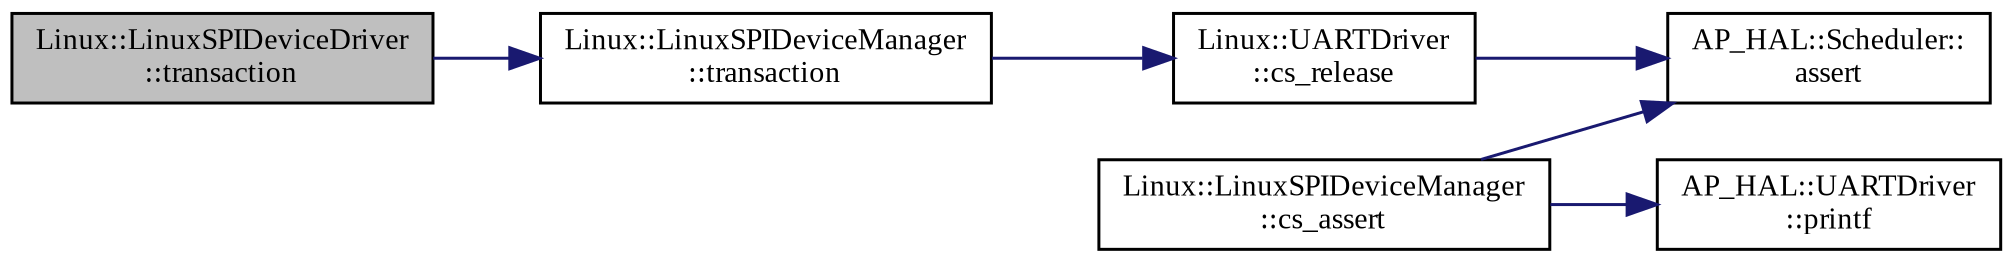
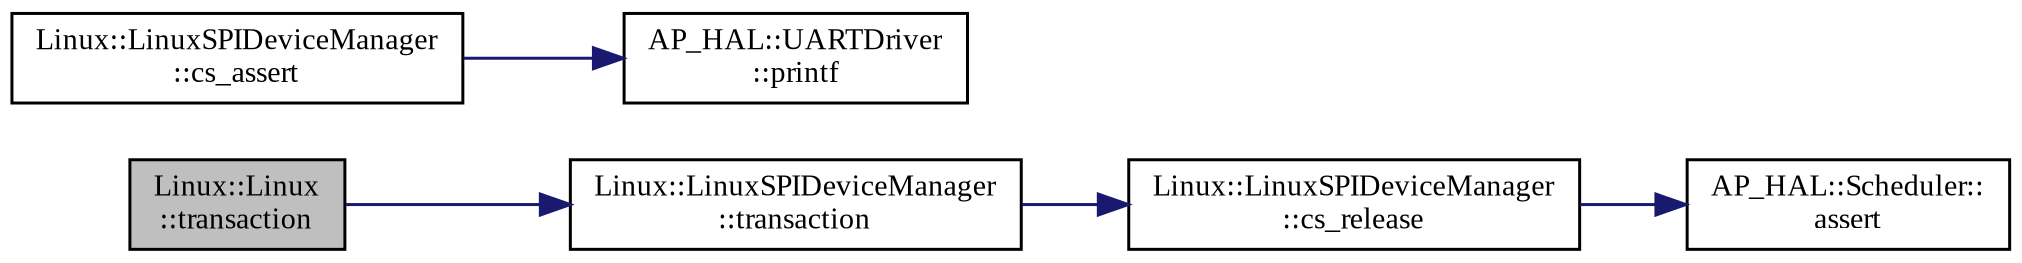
node "Linux::LinuxSPIDeviceDriver ::transaction": label "Linux::LinuxSPIDeviceDriver ::transaction" -> "Linux::Linux ::transaction"
node "Linux::UARTDriver ::cs_release": label "Linux::UARTDriver ::cs_release" -> "Linux::LinuxSPIDeviceManager ::cs_release"
edge "Linux::LinuxSPIDeviceManager ::cs_assert" -> "AP_HAL::Scheduler:: assert": removed
